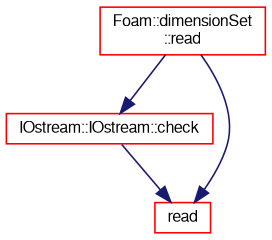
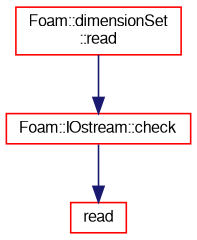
edge "Foam::dimensionSet ::read" -> "read": removed
node "IOstream::IOstream::check": label "IOstream::IOstream::check" -> "Foam::IOstream::check"
